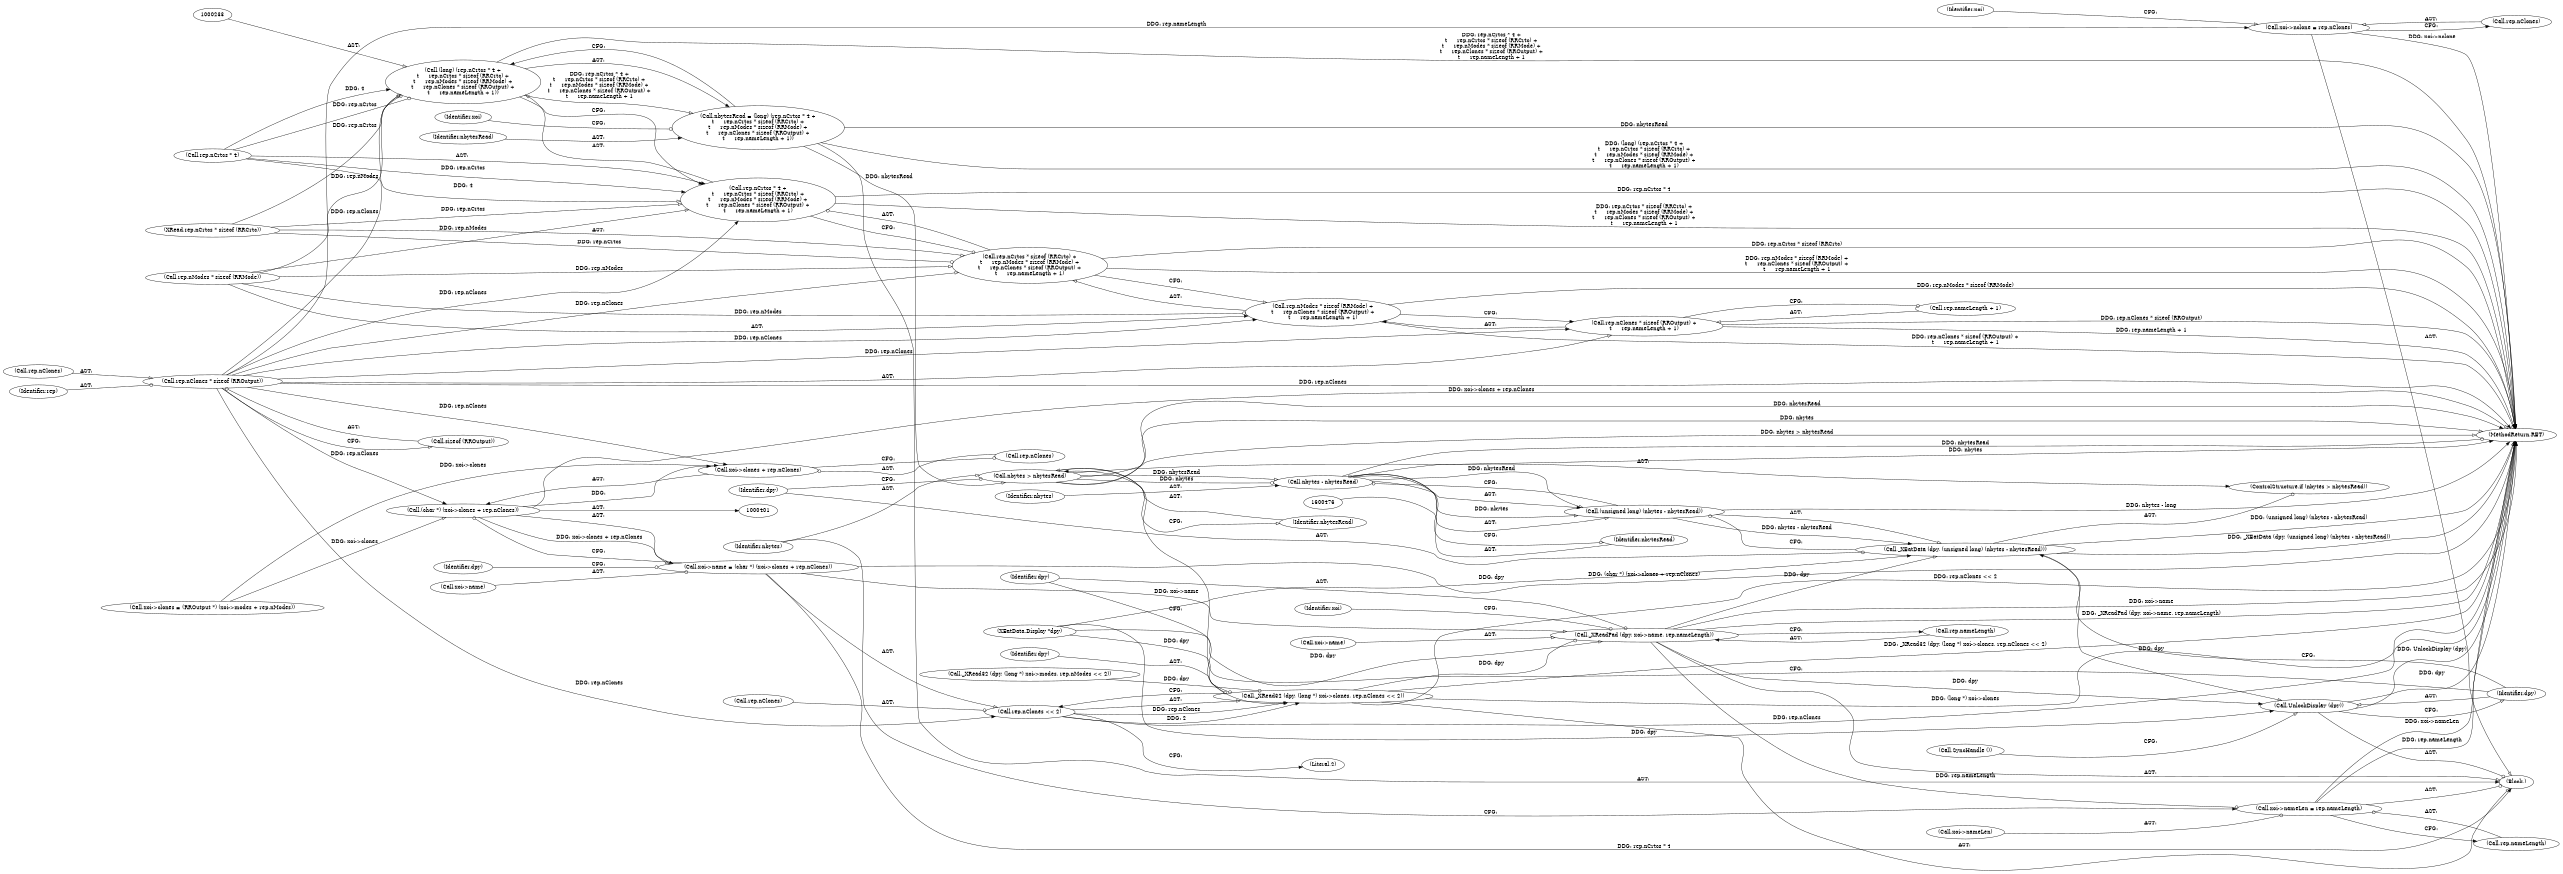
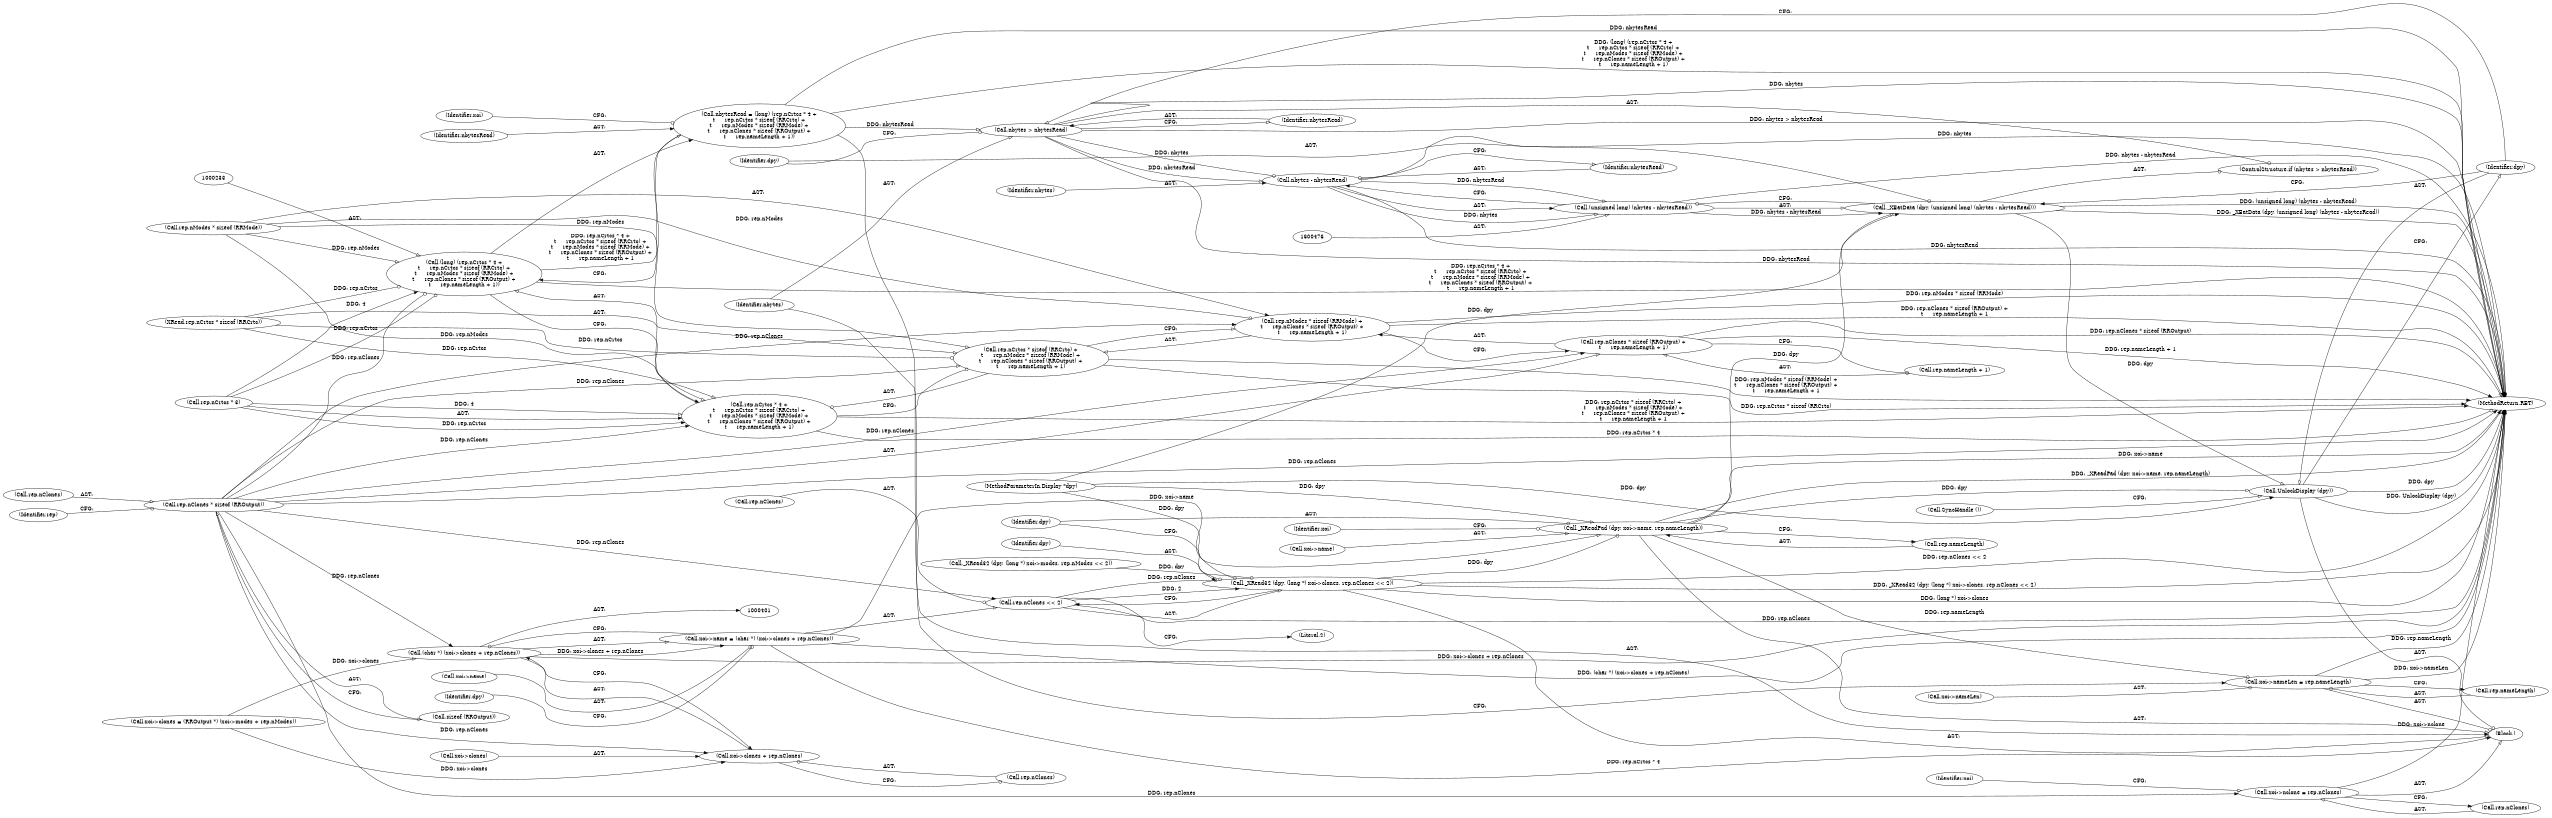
edge "(Call,rep.nClones * sizeof (RROutput))" -> "(Call,xoi->nclone = rep.nClones)": label "DDG: rep.nameLength" -> "DDG: rep.nClones"
node "(Call,rep.nCrtcs * 4)": label "(Call,rep.nCrtcs * 4)" -> "(Call,rep.nCrtcs * 3)"
edge "(Identifier,rep)" -> "(Call,rep.nClones * sizeof (RROutput))": label "AST: " -> "CFG: "
edge "(Call,sizeof (RROutput))" -> "(Call,rep.nClones * sizeof (RROutput))": arrowhead odot -> onormal
edge "(Call,nbytes > nbytesRead)" -> "(ControlStructure,if (nbytes > nbytesRead))": arrowhead normal -> odot
edge "(Call,(unsigned long) (nbytes - nbytesRead))" -> "(Call,nbytes - nbytesRead)": arrowhead odot -> normal
edge "(Call,(char *) (xoi->clones + rep.nClones))" -> "(Call,xoi->clones + rep.nClones)": label "DDG: " -> "CFG: "
edge "(Call,(unsigned long) (nbytes - nbytesRead))" -> "(MethodReturn,RET)": label "DDG: nbytes - long" -> "DDG: nbytes - nbytesRead"
node "(XEatData,Display *dpy)": label "(XEatData,Display *dpy)" -> "(MethodParameterIn,Display *dpy)"
edge "(Call,_XReadPad (dpy, xoi->name, rep.nameLength))" -> "(Call,UnlockDisplay (dpy))": arrowhead normal -> onormal
node "(Call,xoi->clones)": added
